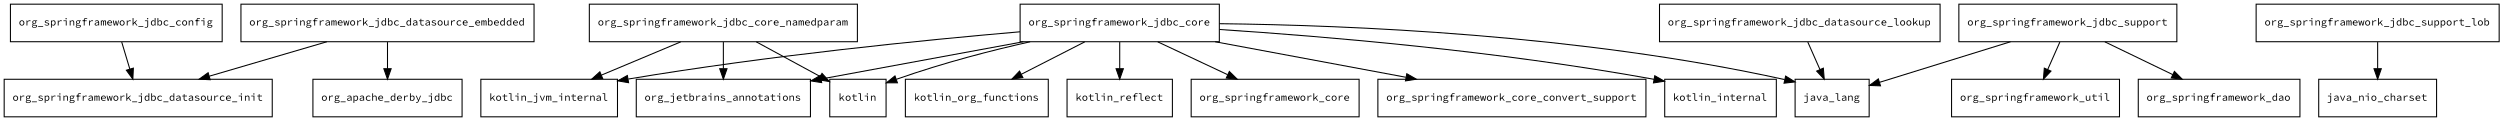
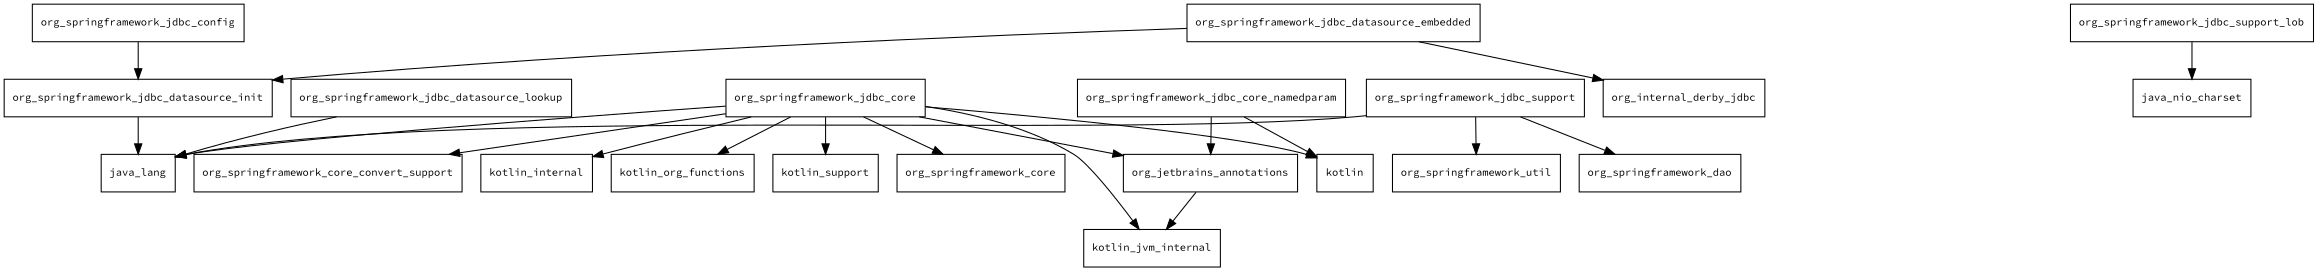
edge "org_springframework_jdbc_core_namedparam" -> "kotlin_jvm_internal": now "org_jetbrains_annotations" -> "kotlin_jvm_internal"
node "org_apache_derby_jdbc": label "org_apache_derby_jdbc" -> "org_internal_derby_jdbc"
node "kotlin_reflect": label "kotlin_reflect" -> "kotlin_support"
edge "org_springframework_jdbc_datasource_init" -> "java_lang": added
